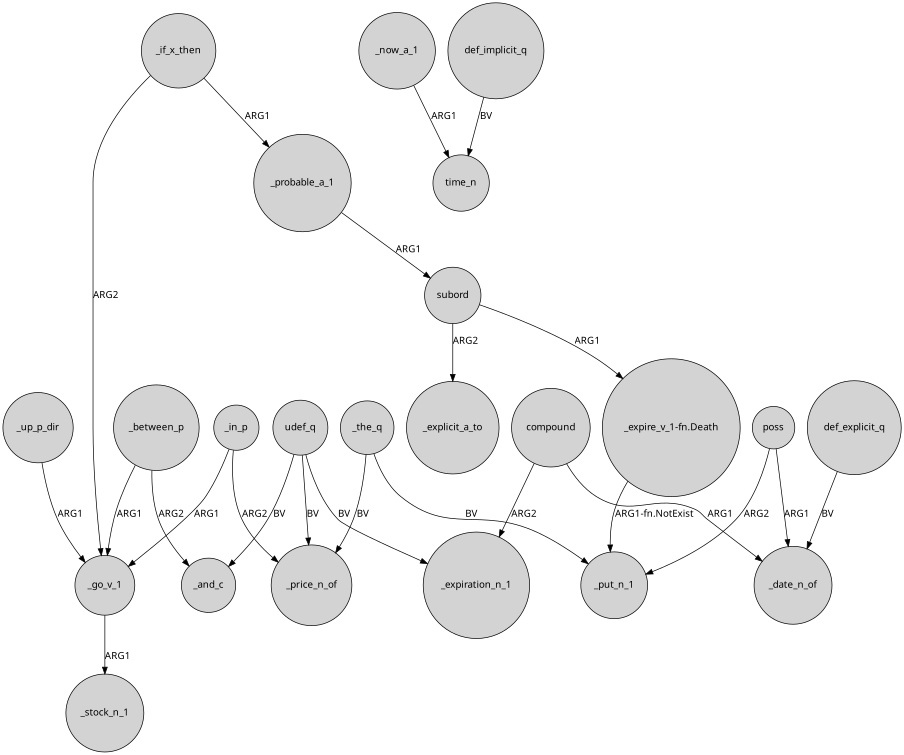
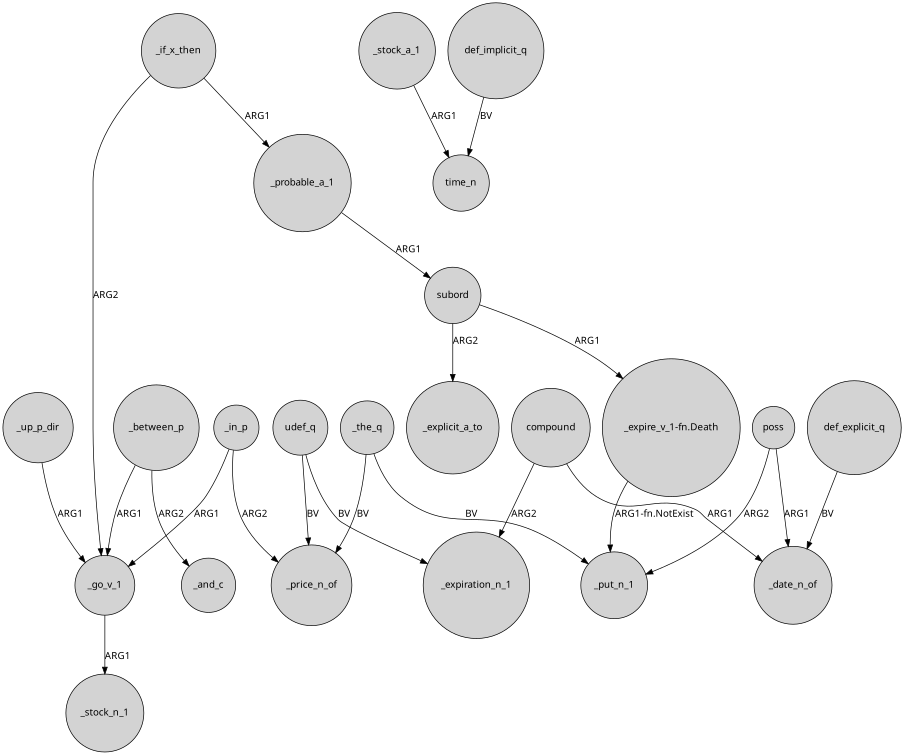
node "_now_a_1": label "_now_a_1" -> "_stock_a_1"
edge "udef_q" -> "_and_c": removed, label "BV"
